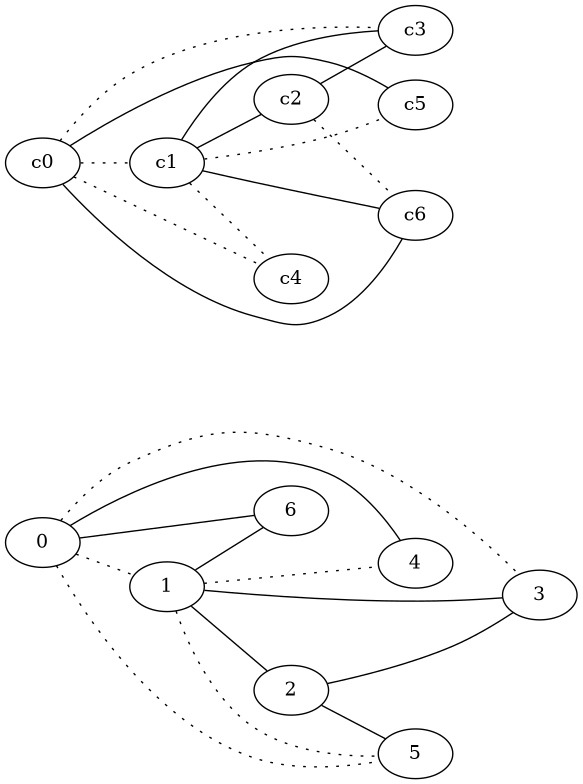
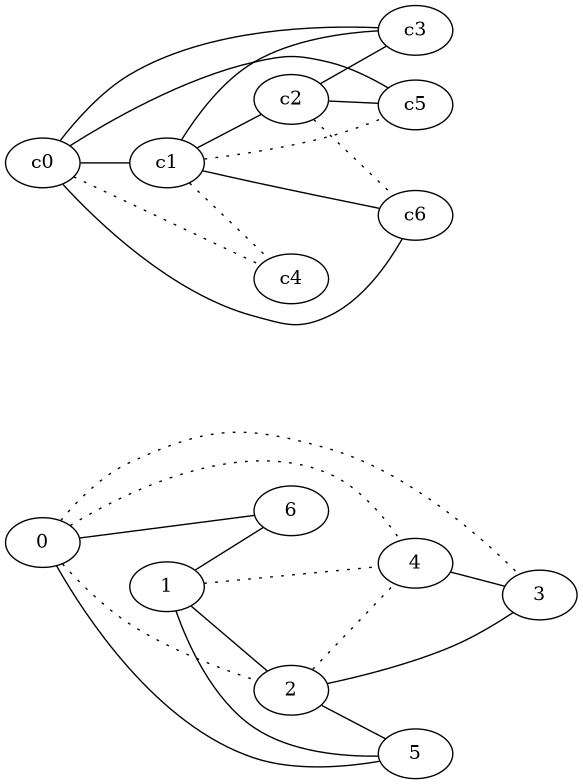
edge "c3" -- "c0": style dotted -> solid
edge "c2" -- "c5": added
edge "c0" -- "c1": style dotted -> solid
edge "0" -- "4": style solid -> dotted
edge "0" -- "1": now "0" -- "2"
edge "1" -- "3": now "4" -- "3"
edge "4" -- "2": added
edge "0" -- "5": style dotted -> solid
edge "1" -- "5": style dotted -> solid
